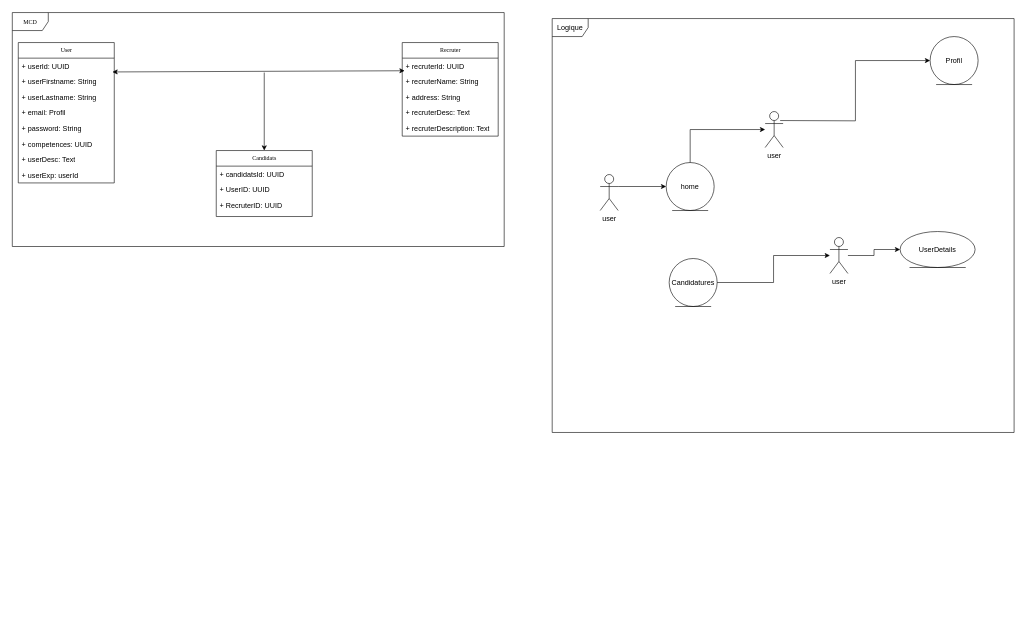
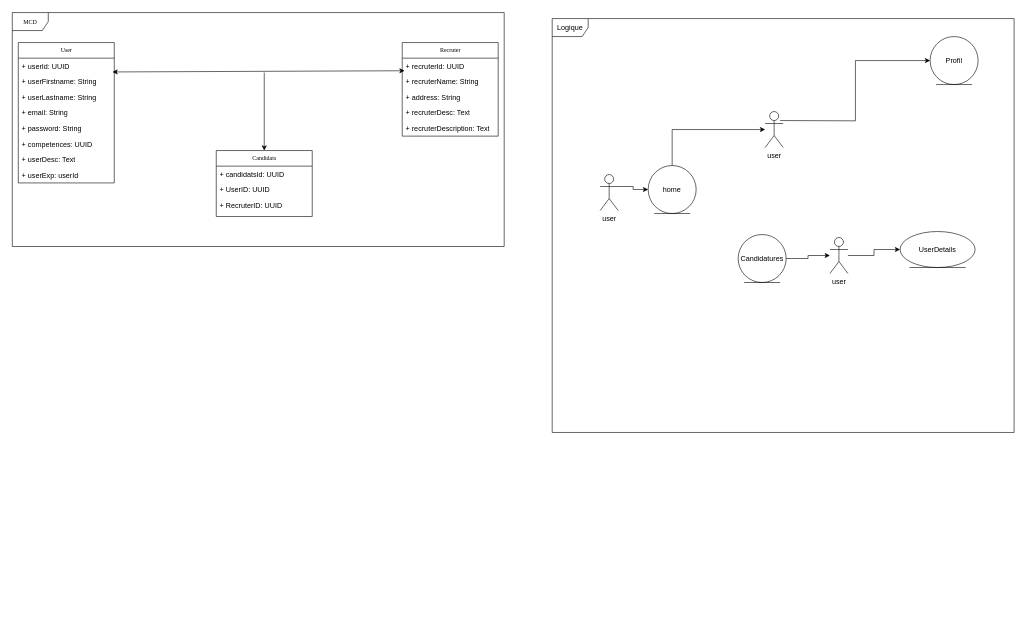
node "+ email: Profil": label "+ email: Profil" -> "+ email: String"
node "home": moved (690, 186) -> (672, 189)
node "Candidatures": moved (693, 282) -> (762, 258)
